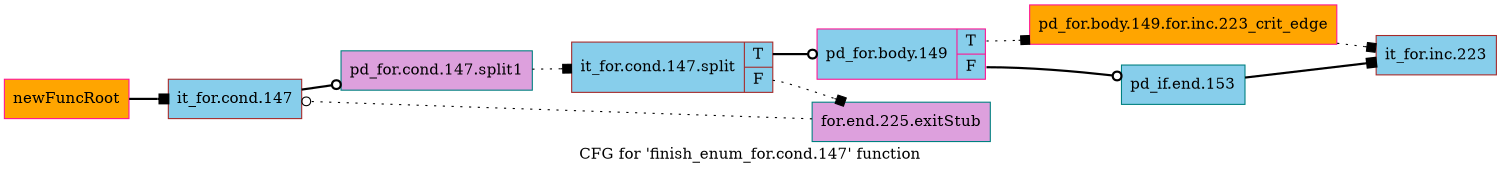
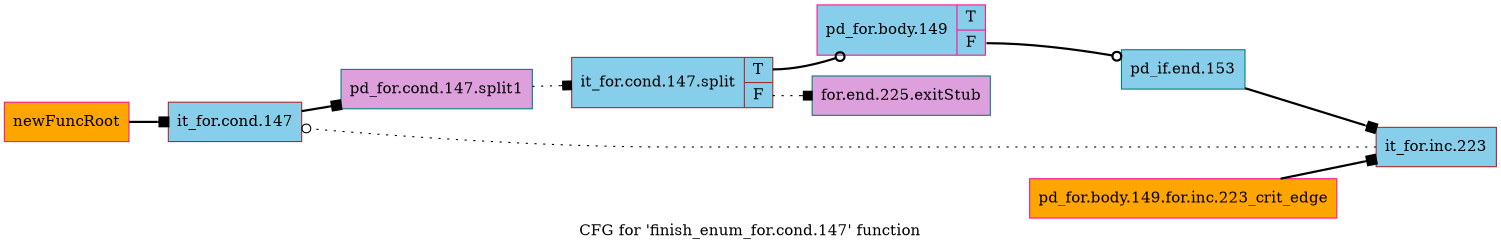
edge "pd_for.body.149" -> "pd_for.body.149.for.inc.223_crit_edge": removed
edge "pd_for.body.149.for.inc.223_crit_edge" -> "it_for.inc.223": style dotted -> bold
edge "it_for.cond.147" -> "pd_for.cond.147.split1": arrowhead odot -> box
edge "for.end.225.exitStub" -> "it_for.cond.147": now "it_for.inc.223" -> "it_for.cond.147"
